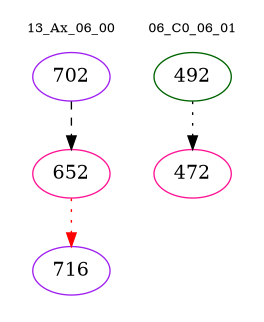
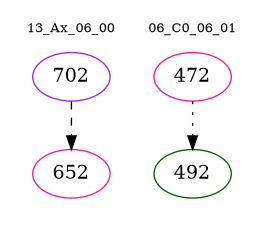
edge "492" -> "472": reversed
node "716": removed
